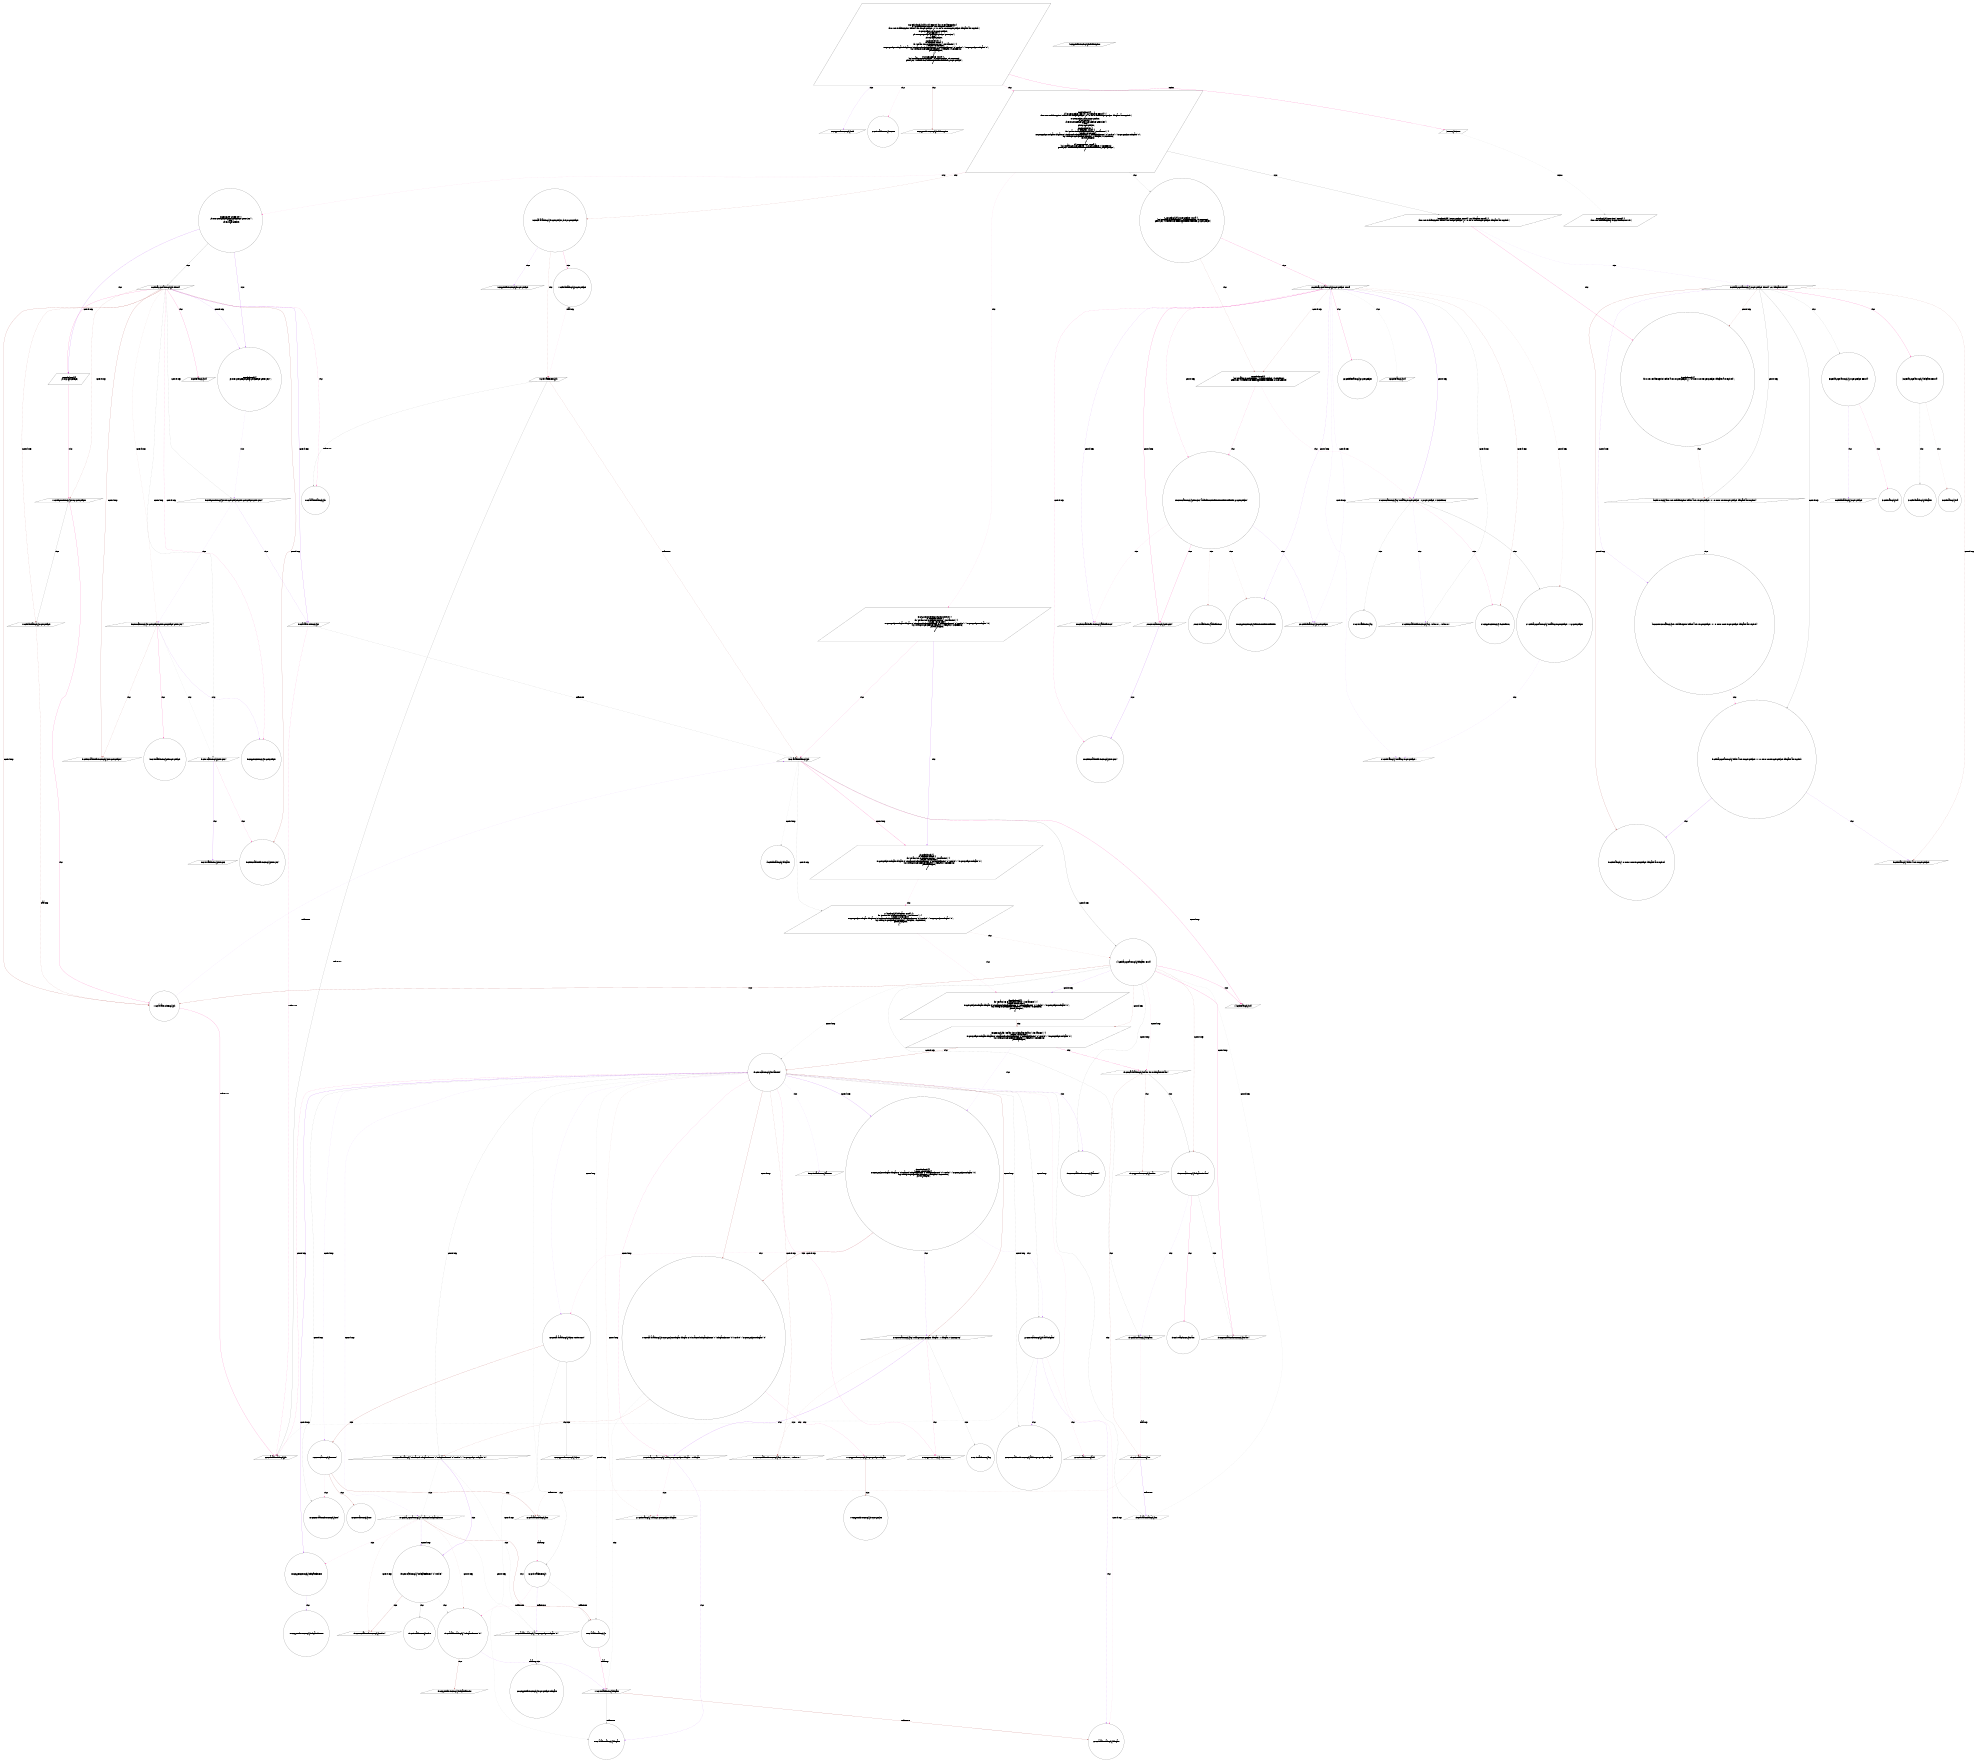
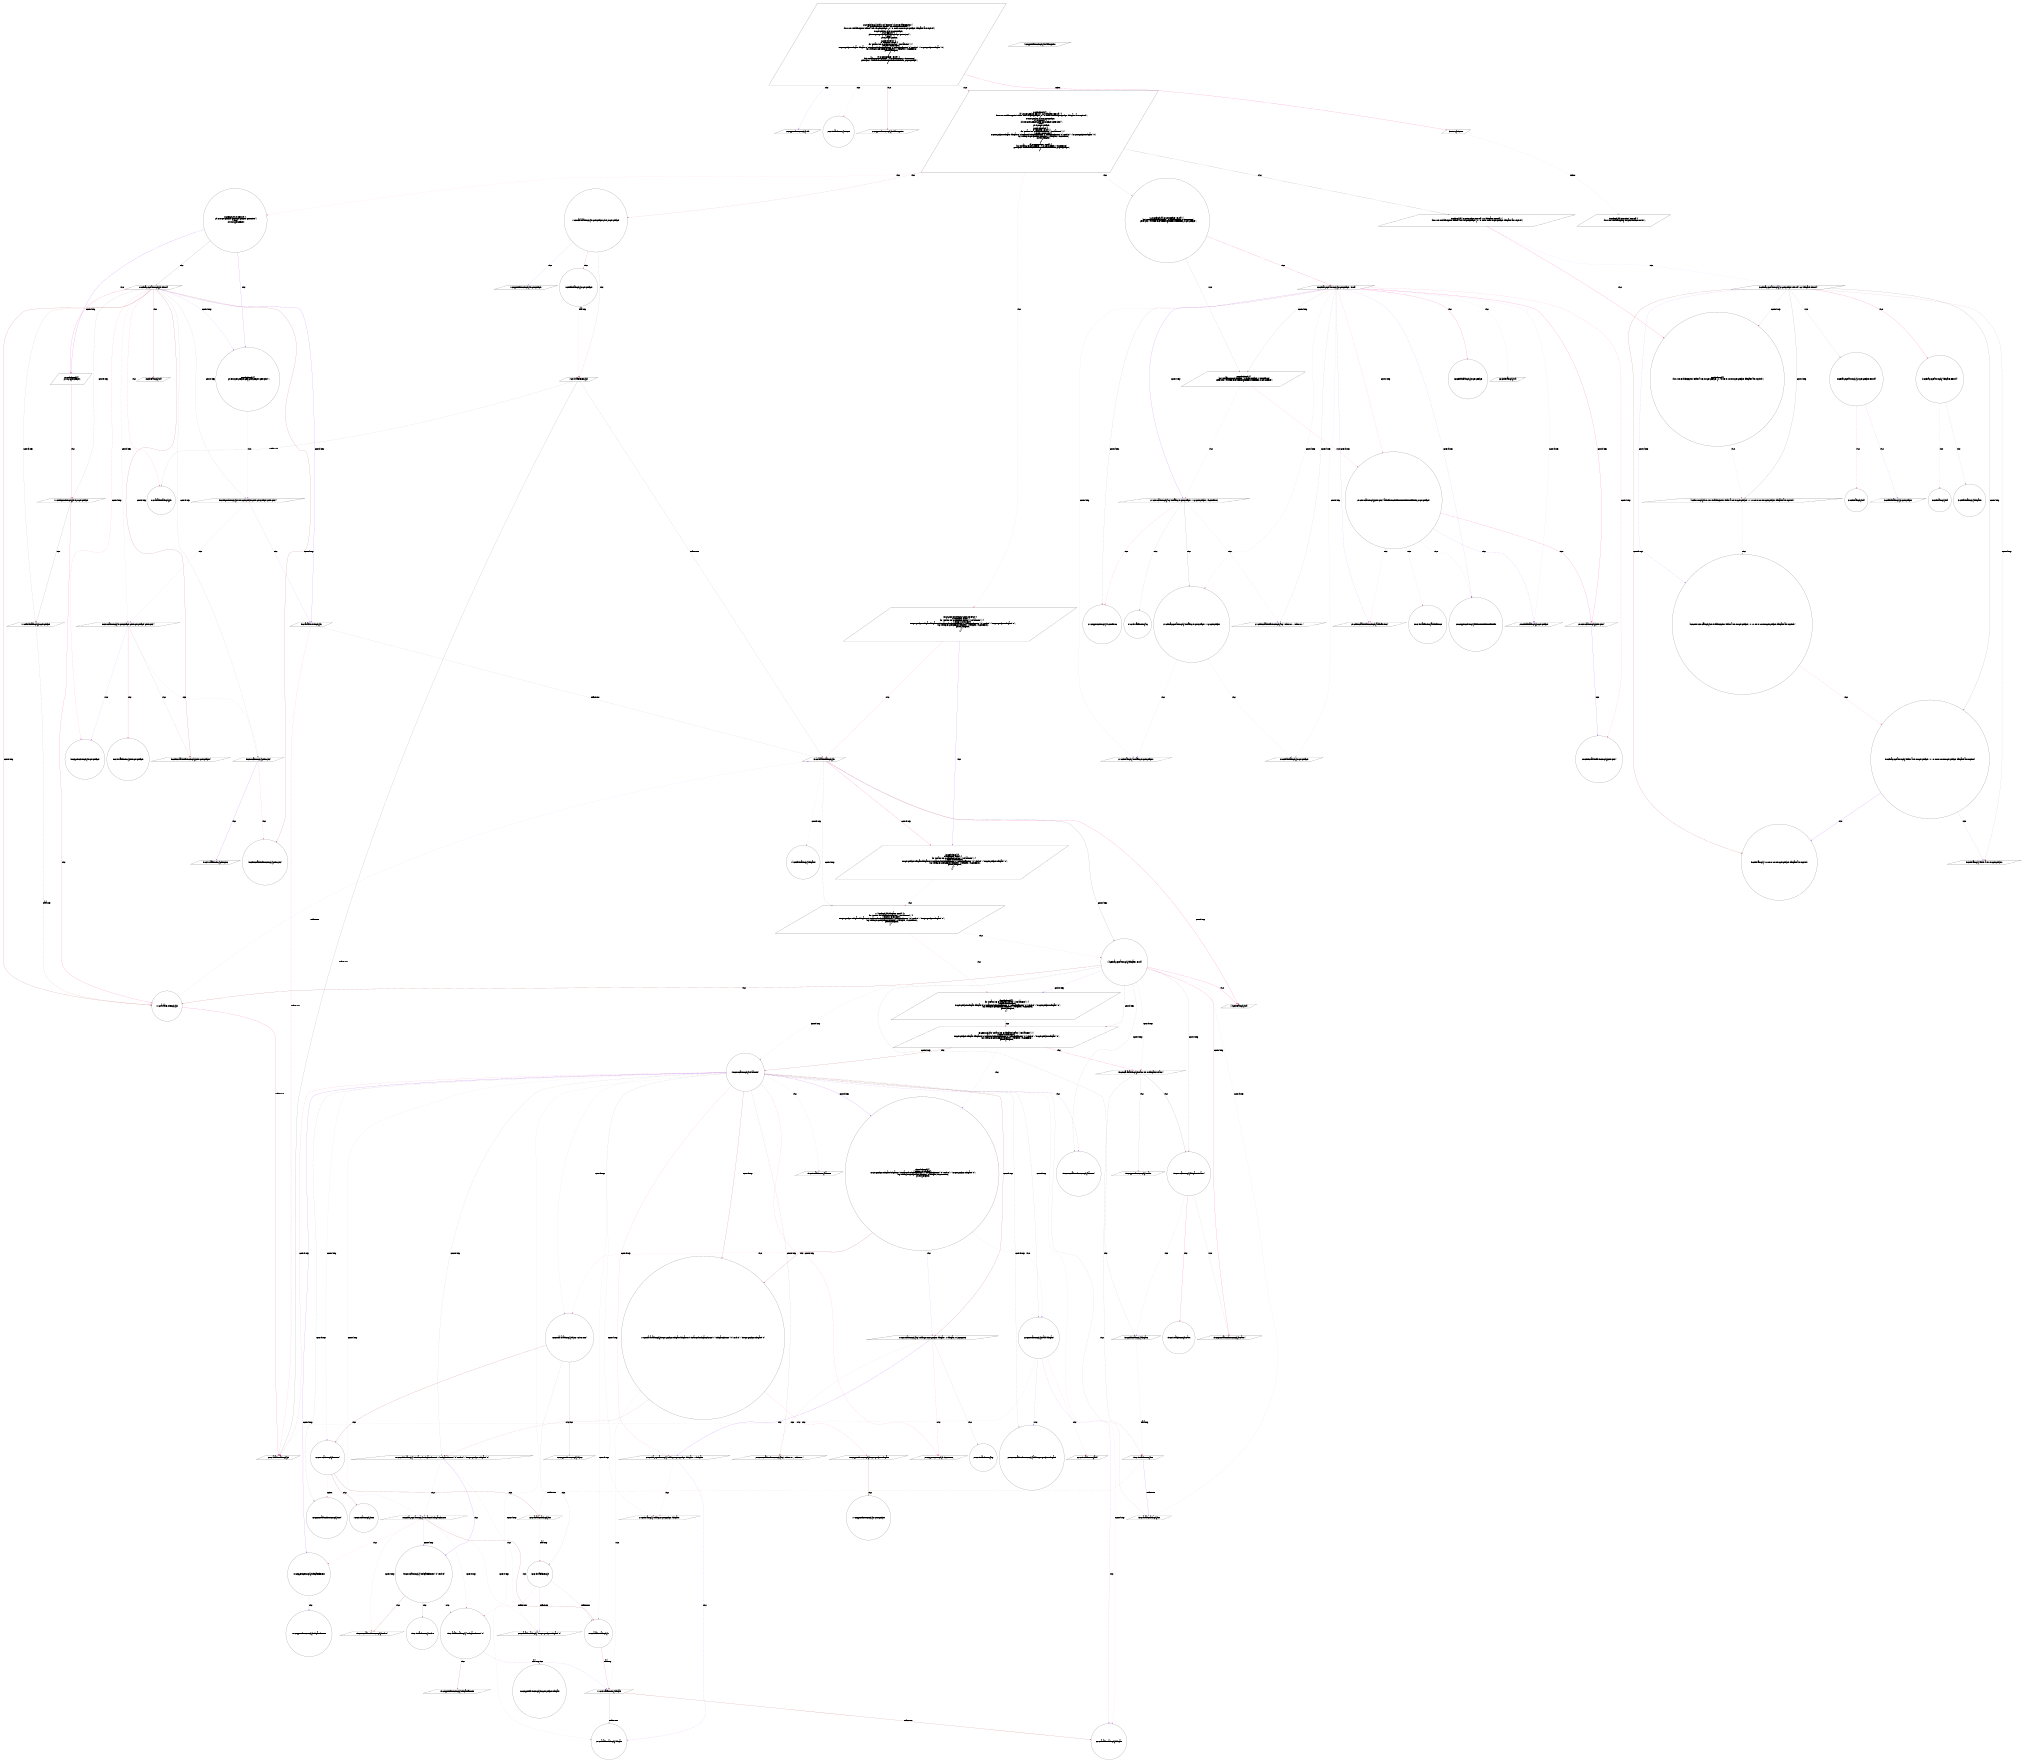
node "27:CtFieldReadImpl@propertyHelper": added
edge "16:CtInvocationImpl@iter.next()" -> "16:CtExecutableReferenceImpl@next()": label "AST" -> "Action"
